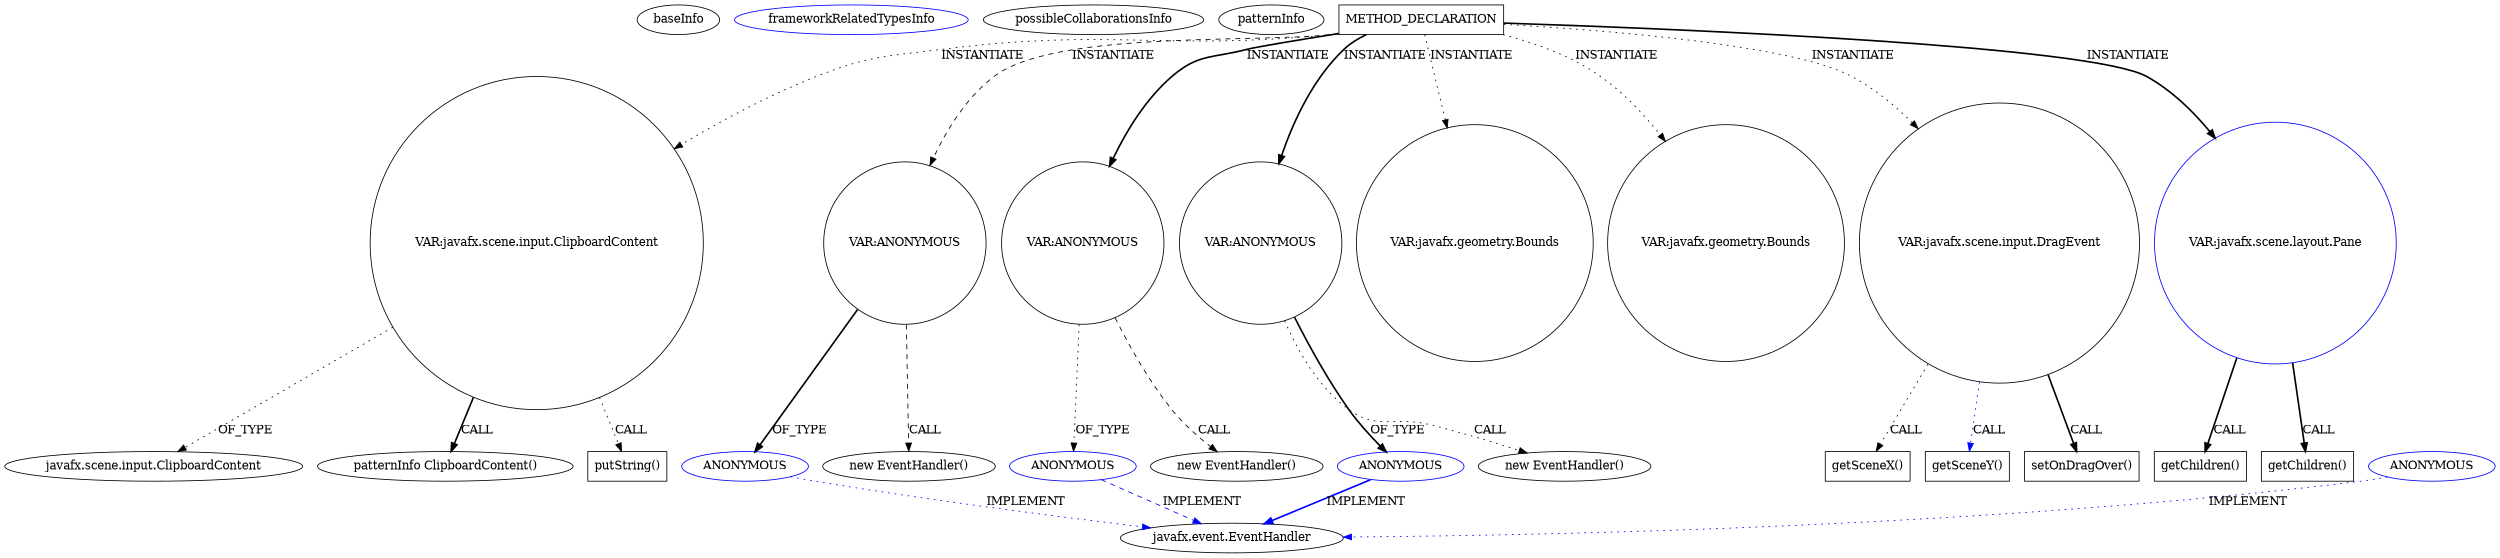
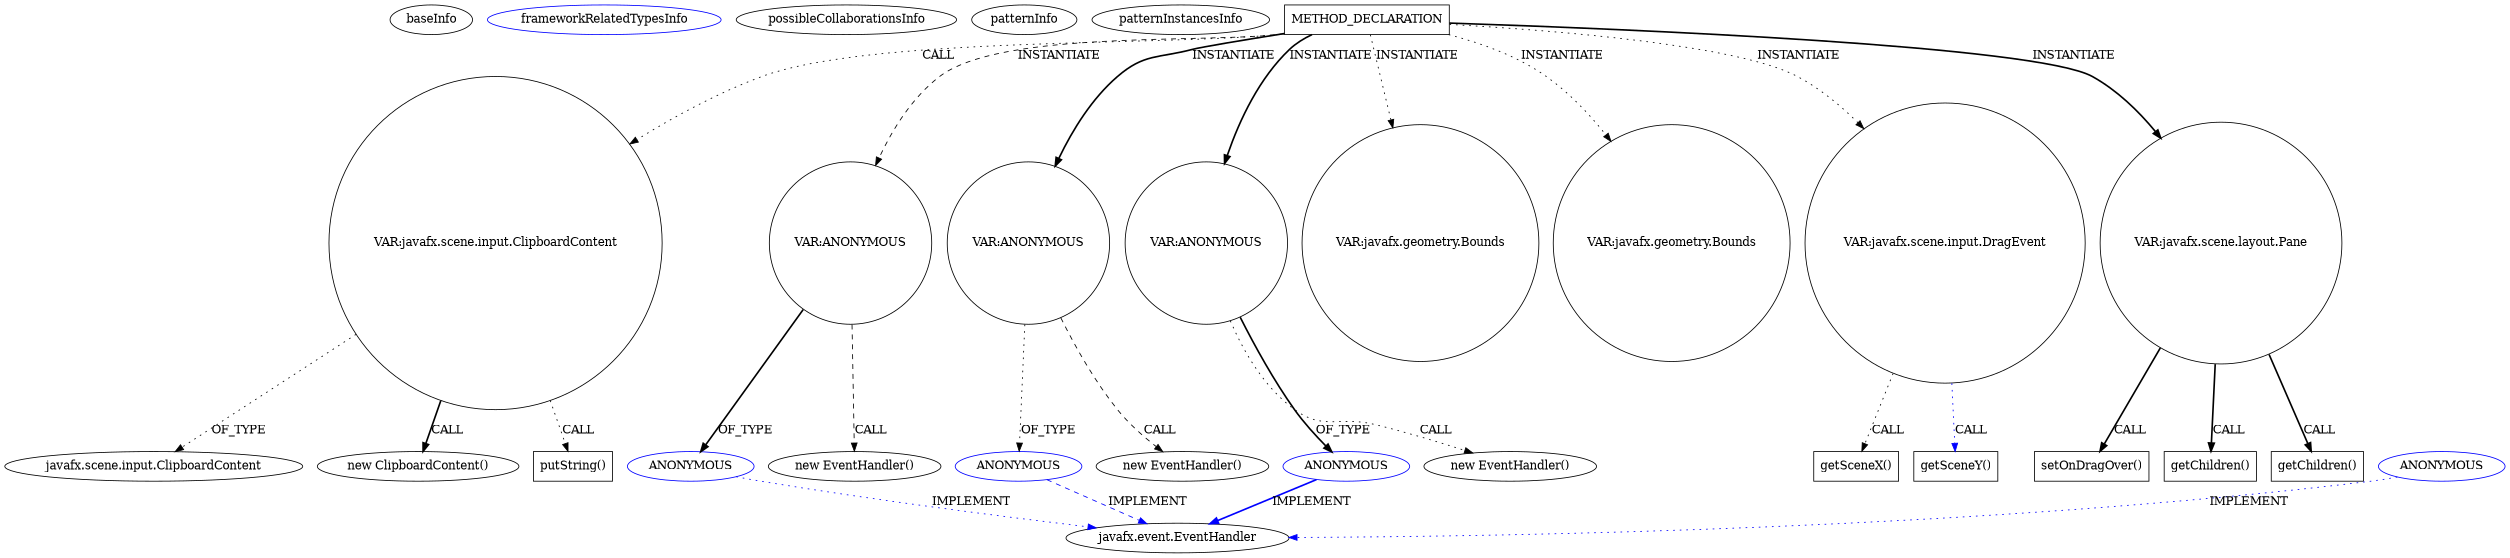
node "patternInstancesInfo": added
edge "METHOD_DECLARATION" -> "VAR:javafx.scene.input.ClipboardContent": label "INSTANTIATE" -> "CALL"
node "VAR:javafx.scene.layout.Pane": color blue -> black
edge "VAR:javafx.scene.input.DragEvent" -> "setOnDragOver()": now "VAR:javafx.scene.layout.Pane" -> "setOnDragOver()"
node "patternInfo ClipboardContent()": label "patternInfo ClipboardContent()" -> "new ClipboardContent()"
